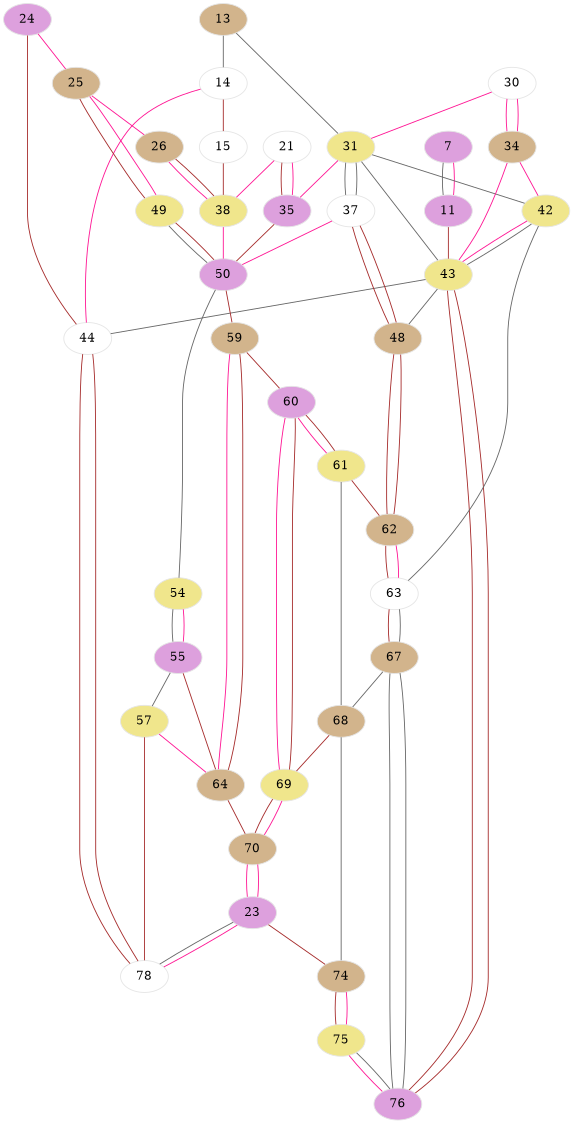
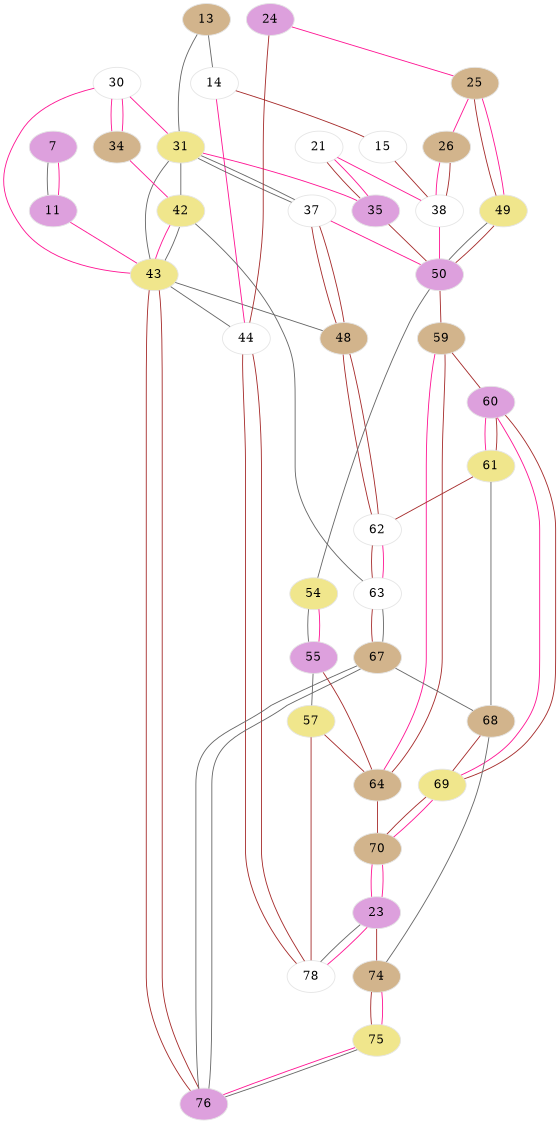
node "38": fillcolor khaki -> white
edge "34" -- "43": now "30" -- "43"
edge "11" -- "43": color brown -> deeppink
node "62": fillcolor tan -> white
edge "57" -- "64": color deeppink -> brown
